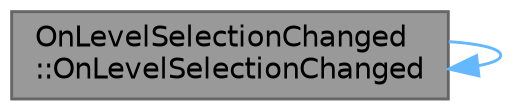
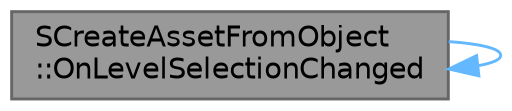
node "OnLevelSelectionChanged ::OnLevelSelectionChanged": label "OnLevelSelectionChanged ::OnLevelSelectionChanged" -> "SCreateAssetFromObject ::OnLevelSelectionChanged"
